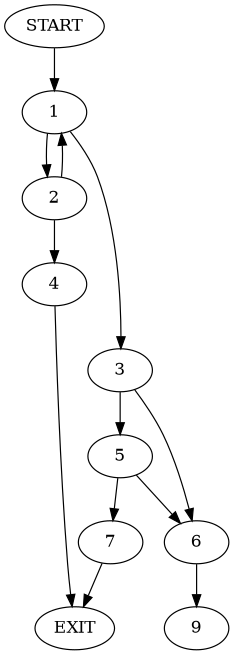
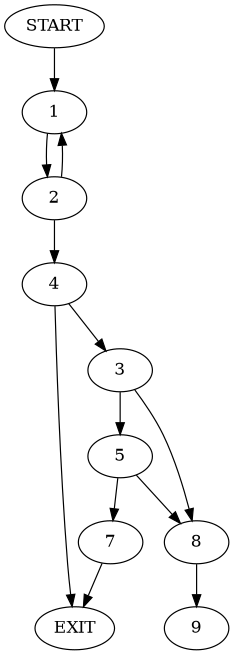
edge "1" -> "3": now "4" -> "3"
node "6": label "6" -> "8"
